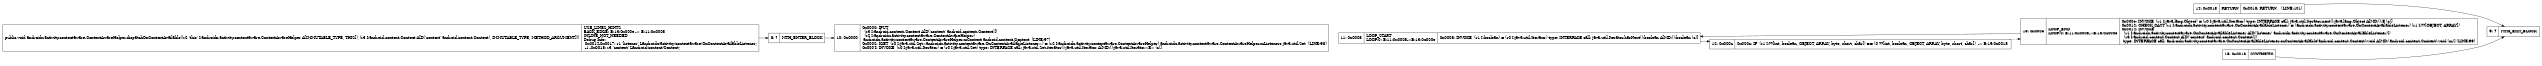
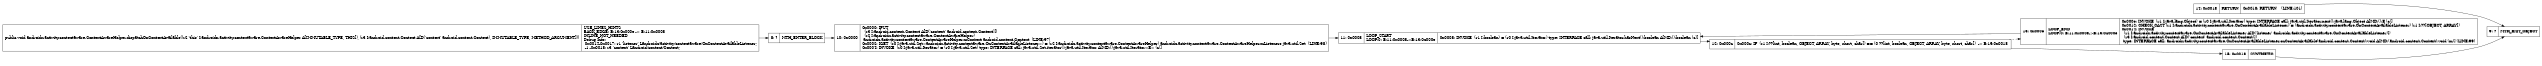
node "9: ?": text "MTH_EXIT_BLOCK" -> "MTH_EXIT_OBJECT"
edge "10: 0x0000" -> "11: 0x0008": added
edge "12: 0x000c" -> "15: 0x0018": added
